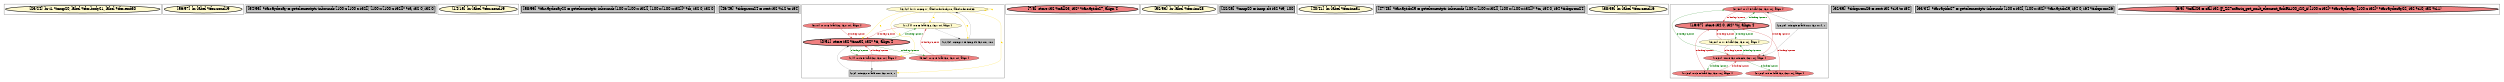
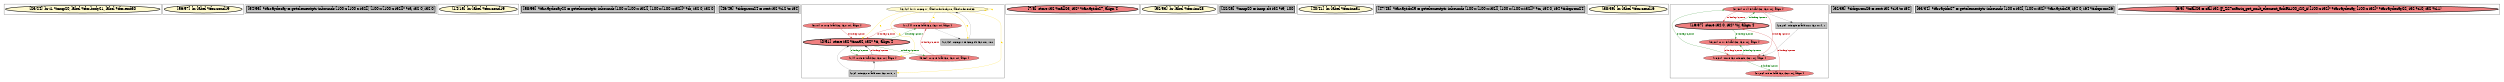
edge "[28/29]  %inc29 = add nsw i32 %14, 1" -> "[27/30]  %14 = load i32, i32* %j, align 4": reversed
node "[11/44]  %8 = load i32, i32* %i, align 4": fillcolor lemonchiffon -> lightcoral
edge "[19/20]  %11 = load i32, i32* %j, align 4" -> "[16/37]  store i32 0, i32* %j, align 4": removed, label "A|indep|Const"
node "[19/20]  %11 = load i32, i32* %j, align 4": fillcolor lemonchiffon -> lightcoral
edge "[1/4]  %15 = load i32, i32* %i, align 4" -> "[0/51]  store i32 %inc32, i32* %i, align 4": color firebrick3 -> black
edge "[1/4]  %15 = load i32, i32* %i, align 4" -> "[2/3]  %inc32 = add nsw i32 %15, 1": reversed
node "[17/36]  %13 = load i32, i32* %j, align 4": removed
